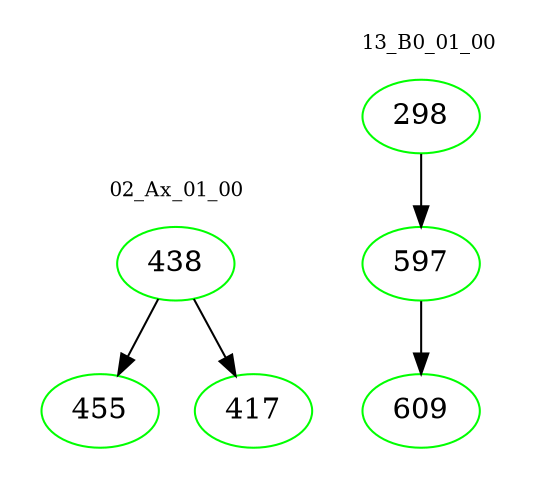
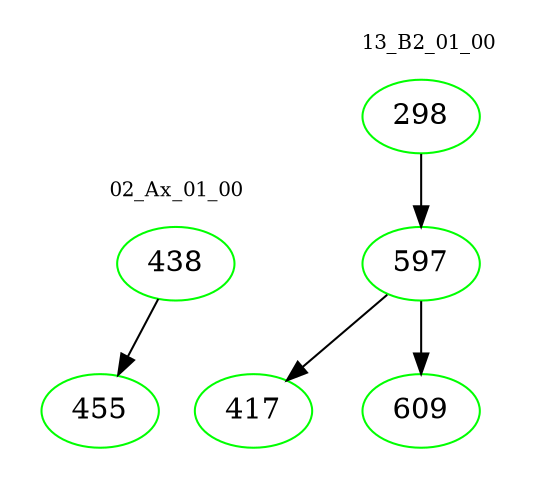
cluster "13_B0_01_00": label "13_B0_01_00" -> "13_B2_01_00"
edge "438" -> "417": now "597" -> "417"
